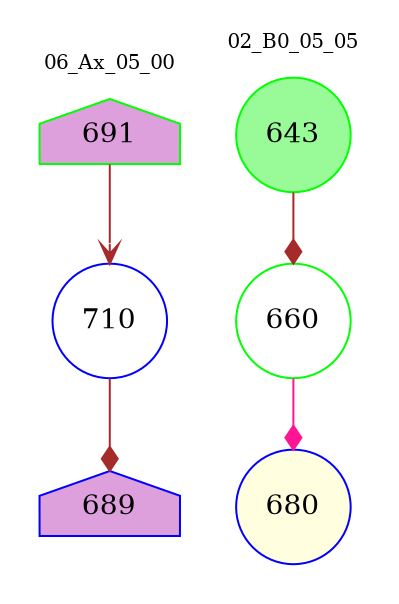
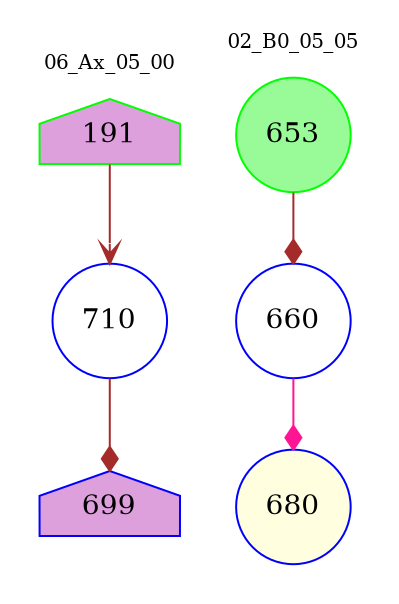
node "691": label "691" -> "191"
node "643": label "643" -> "653"
node "660": color green -> blue
node "689": label "689" -> "699"
